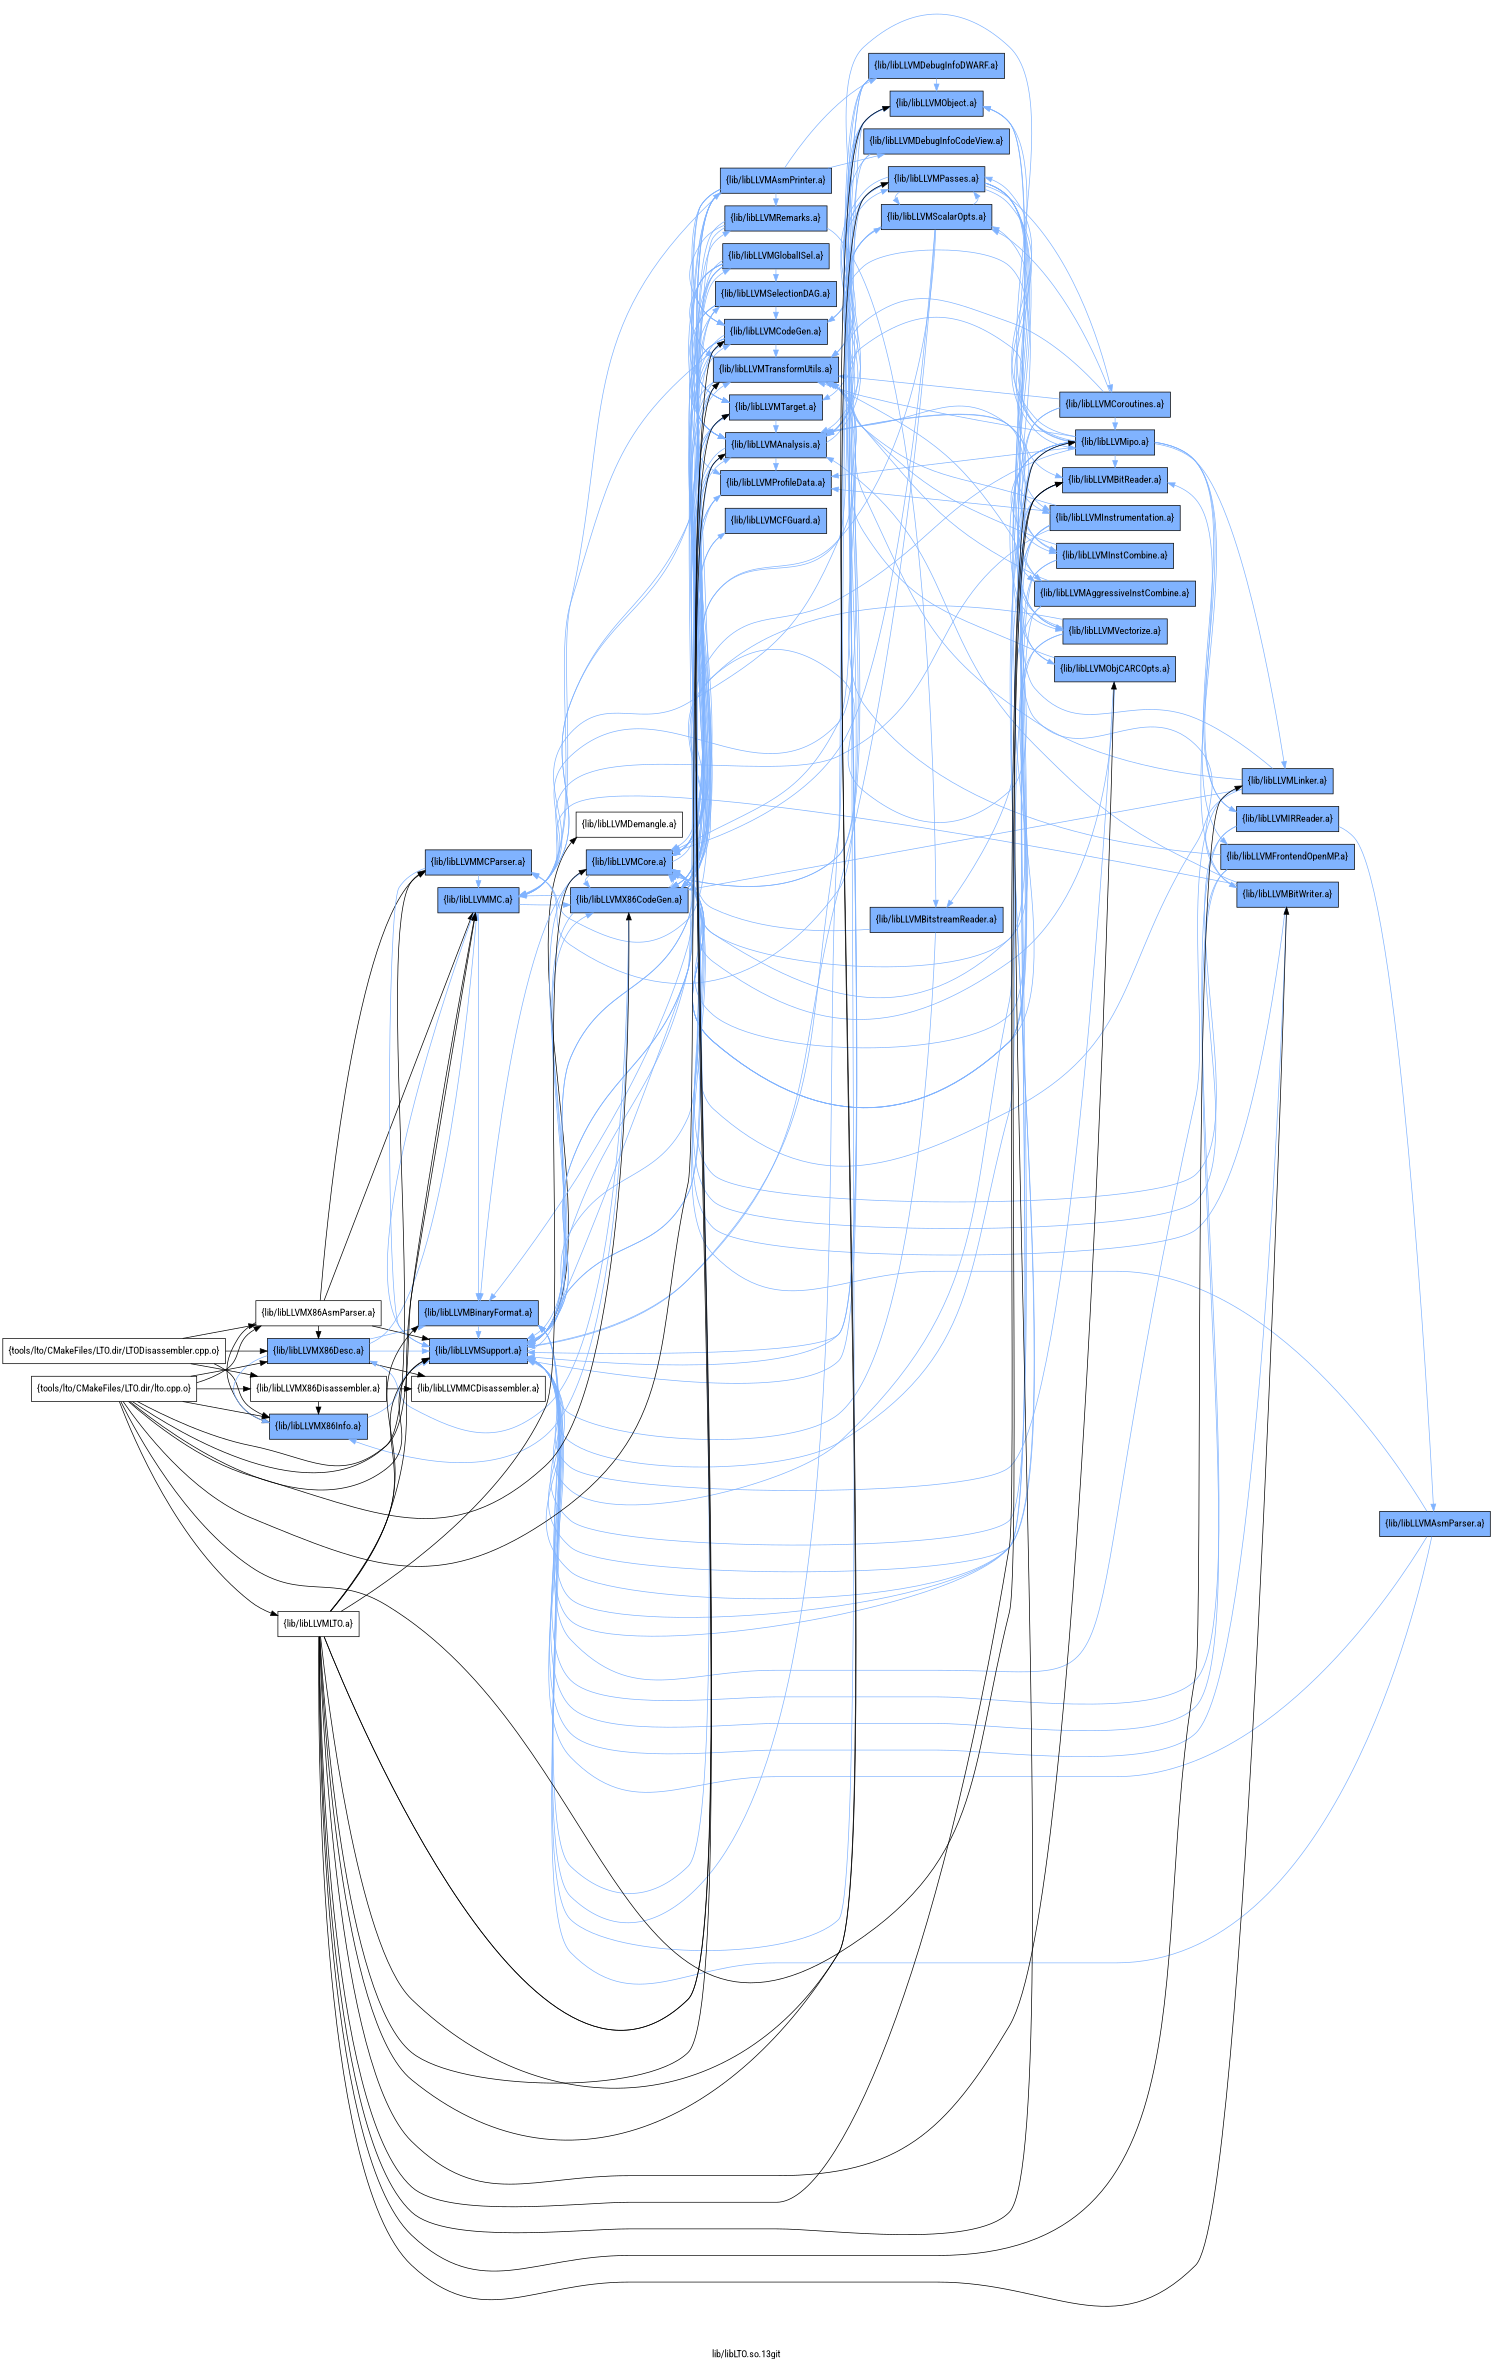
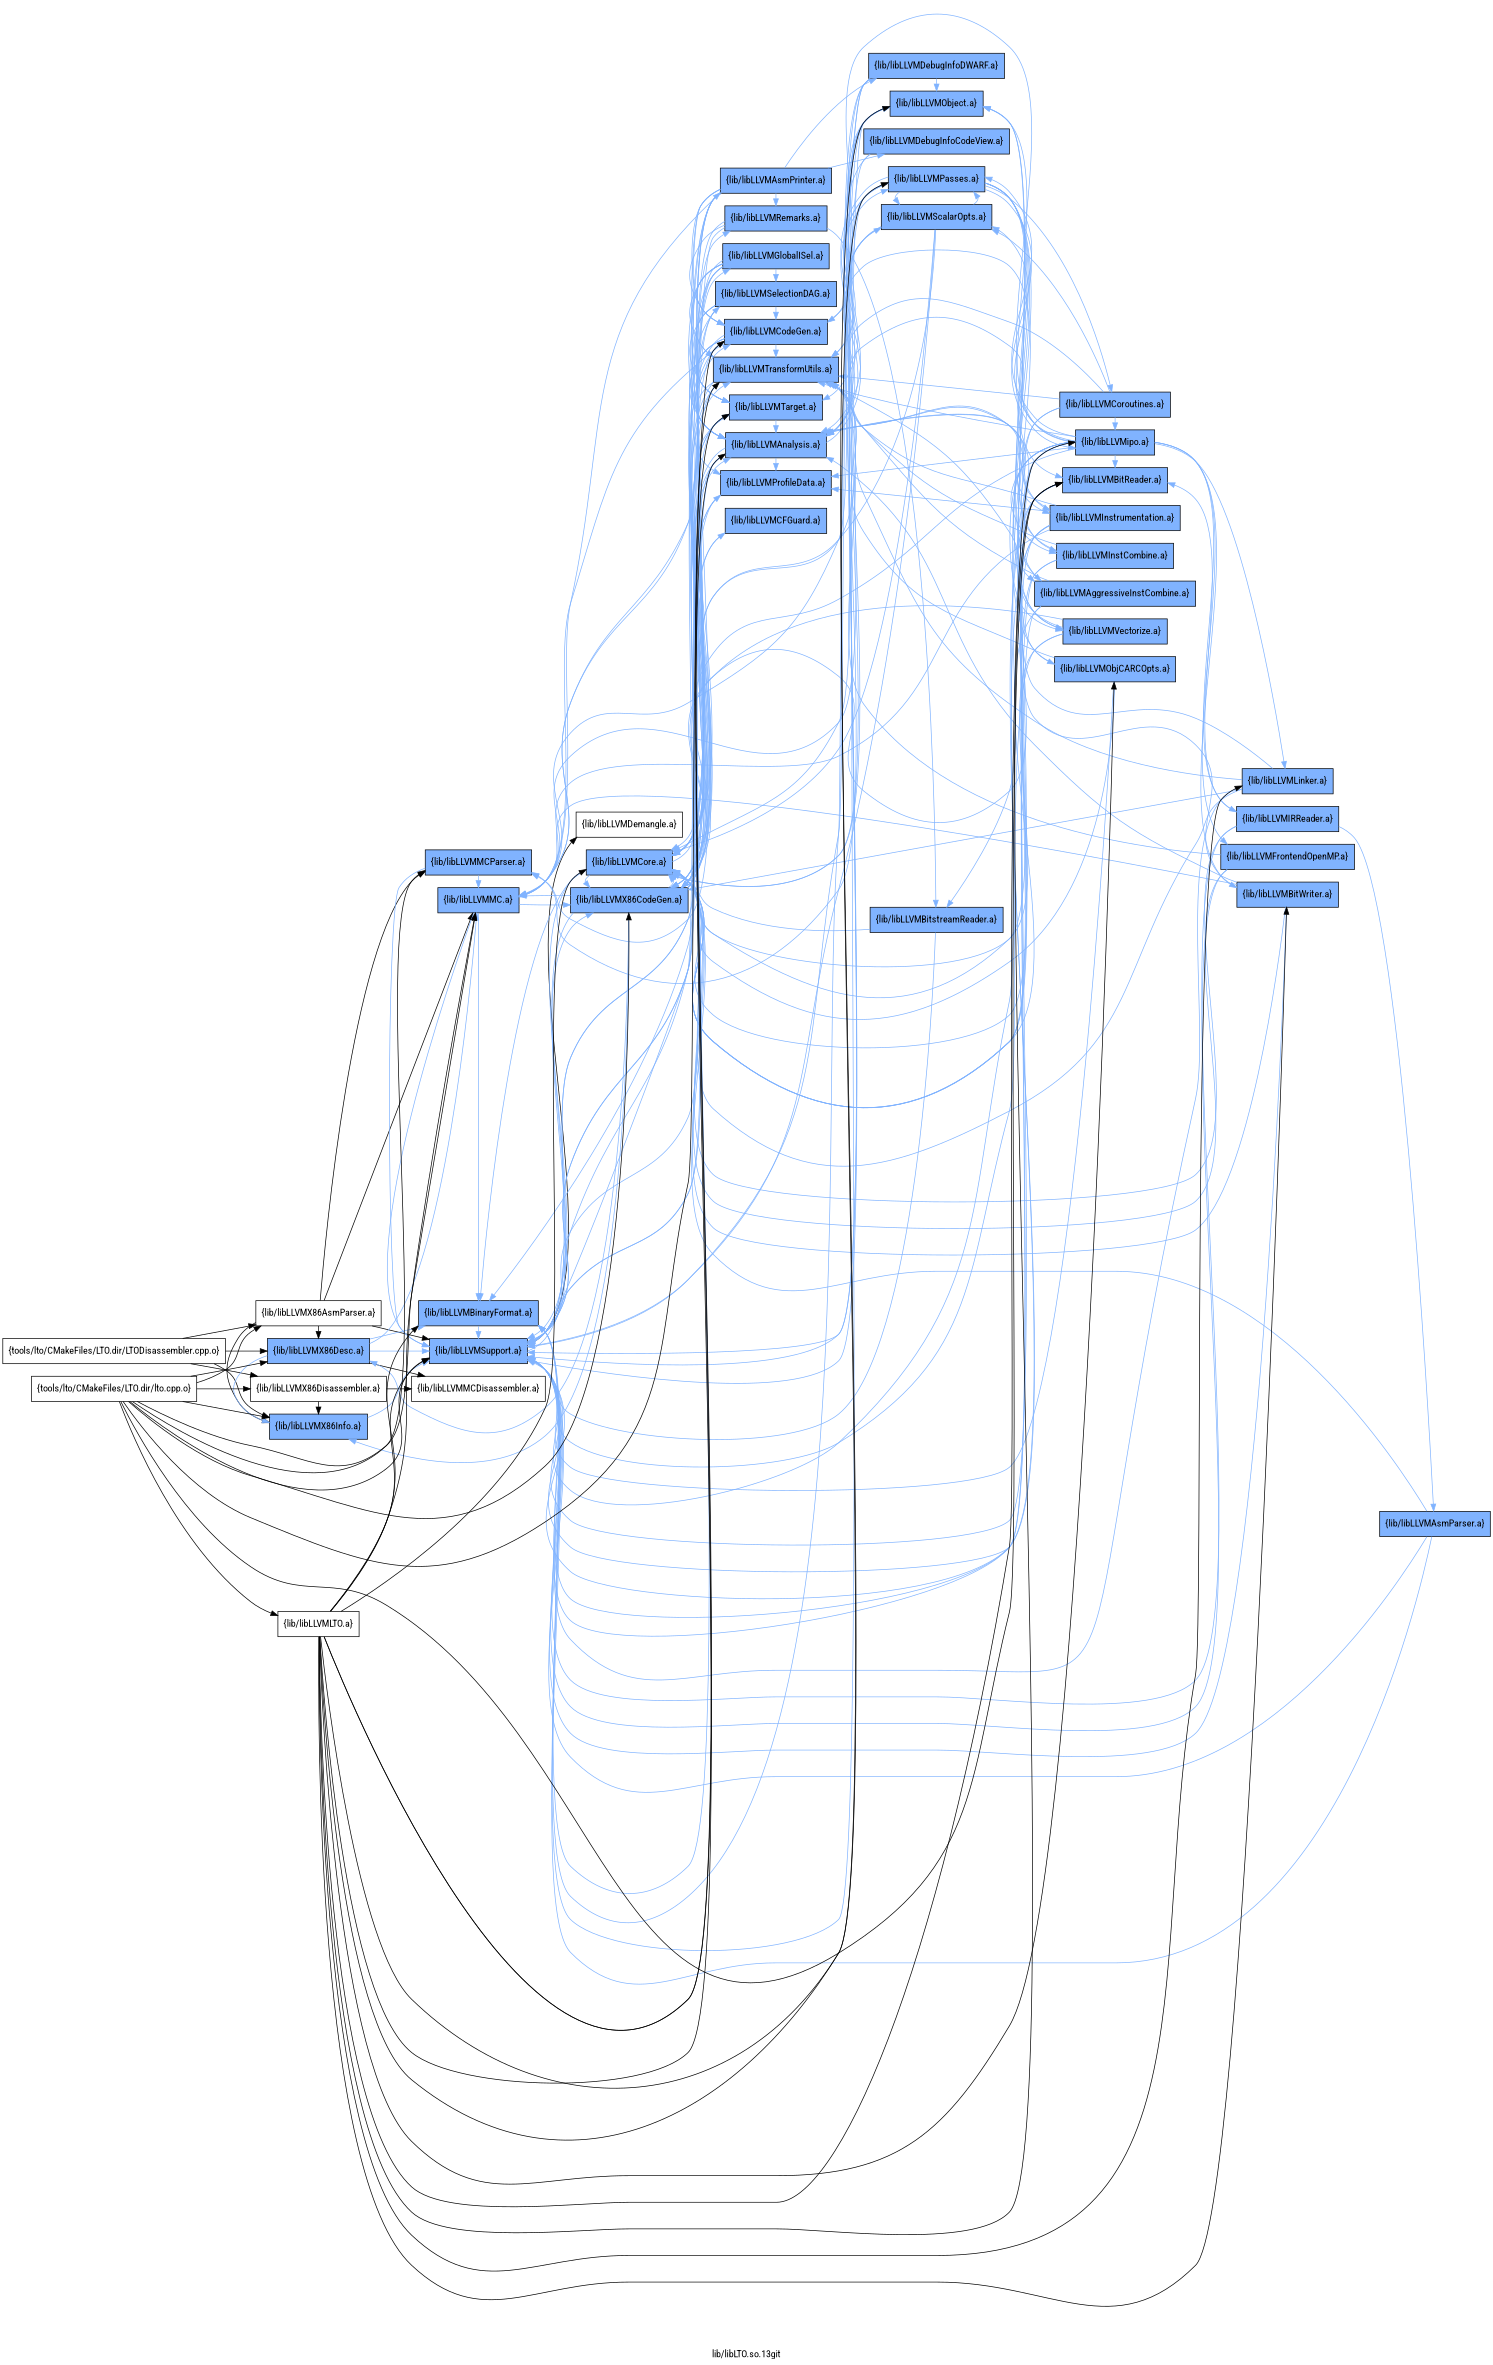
edge "{lib/libLLVMInstrumentation.a}" -> "{lib/libLLVMAnalysis.a}": added
